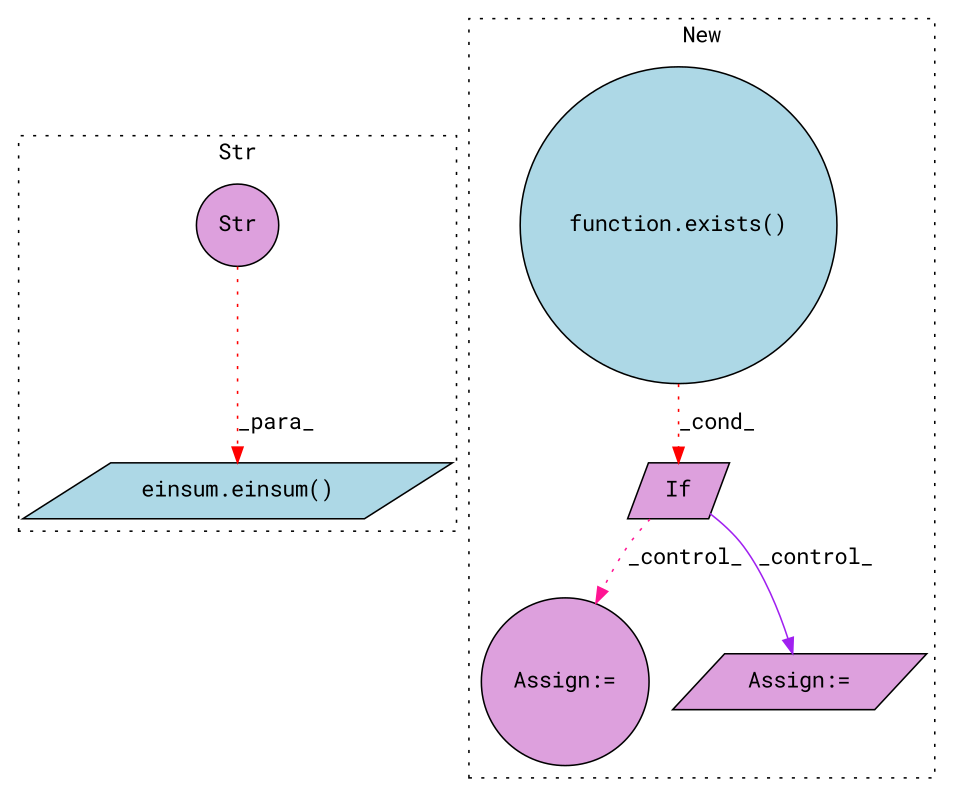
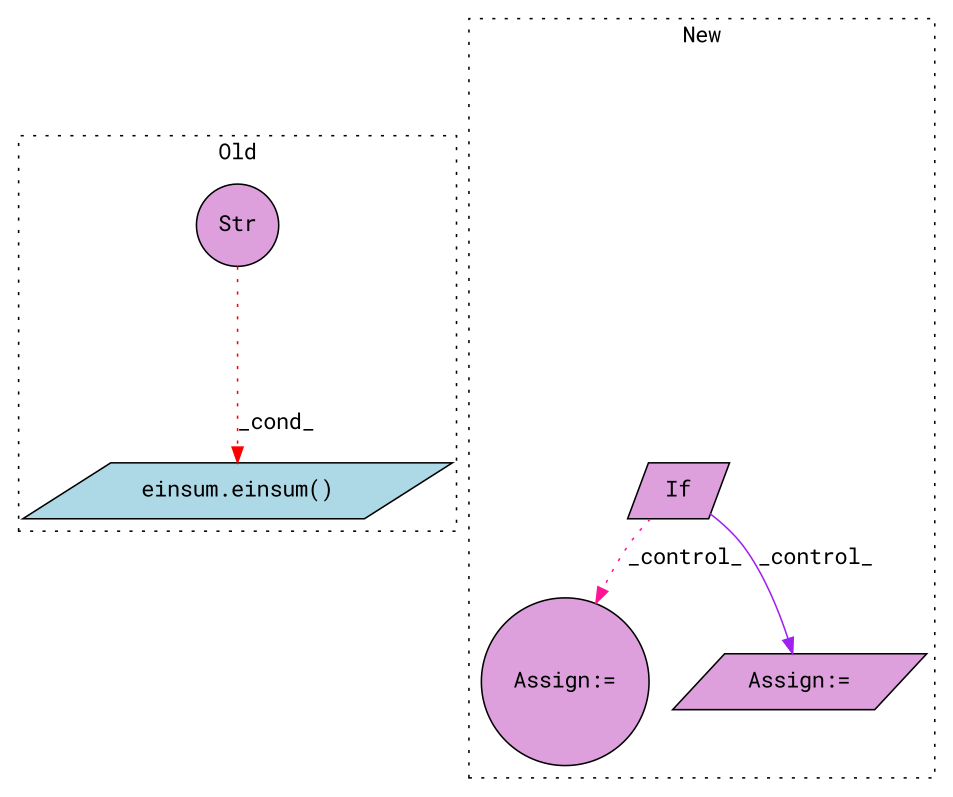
cluster "Str": label "Str" -> "Old"
node "function.exists()": removed
edge "Str" -> "einsum.einsum()": label "_para_" -> "_cond_"
